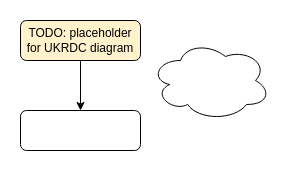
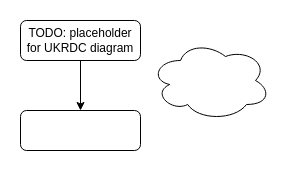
node "TODO: placeholder for UKRDC diagram": fillcolor #fff2cc -> #ffffff
